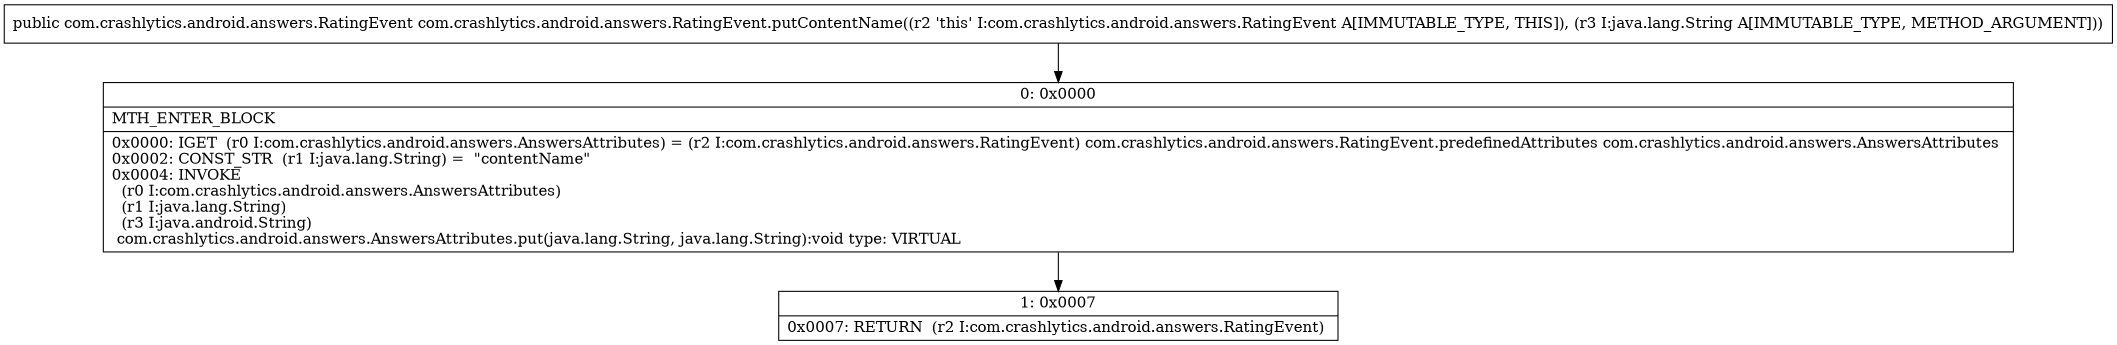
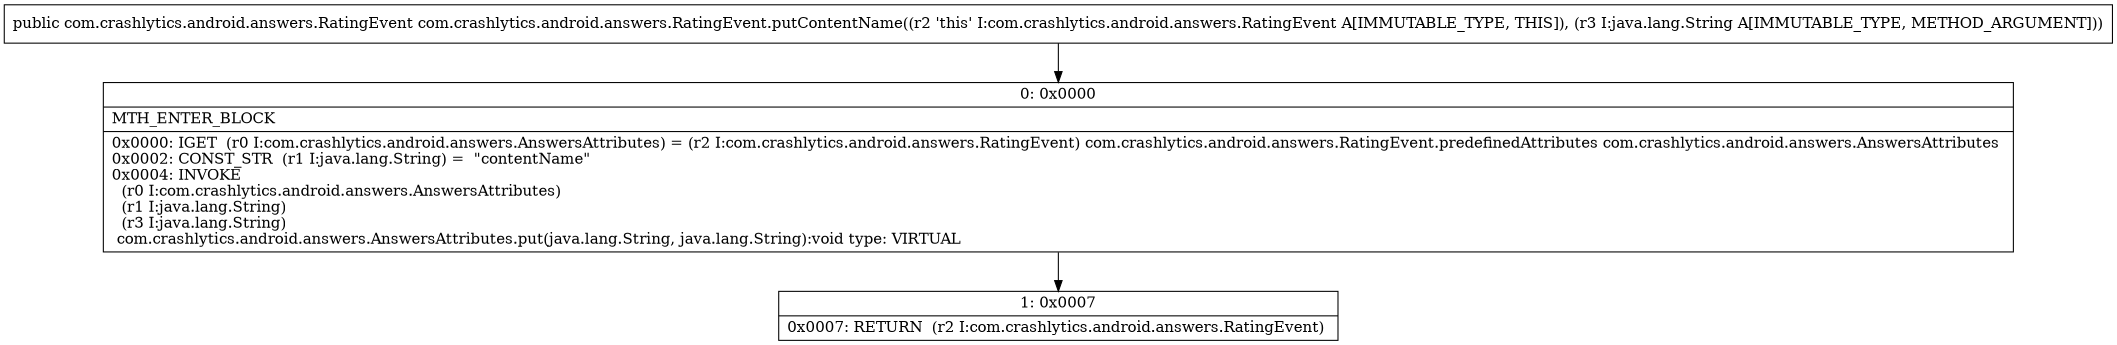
node "0: 0x0000": text "(r3 I:java.android.String)" -> "(r3 I:java.lang.String)"
